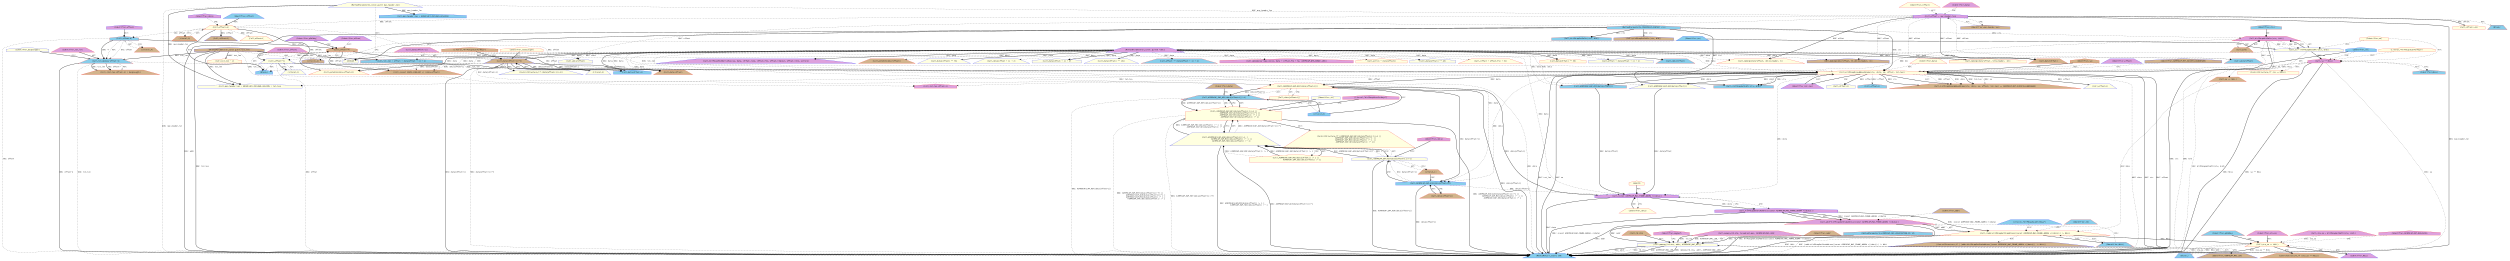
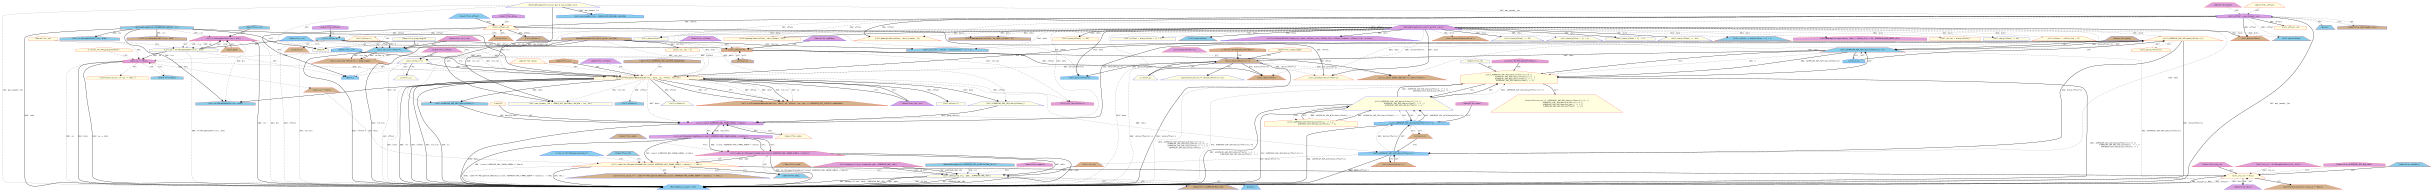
edge "(Call,offset = mac_header_len)" -> "(Call,offset+=8)": style dashed -> bold
edge "(MethodParameterIn,const guint8 *data)" -> "(Call,data[offset+1]!=3)": now "(Call,AIRPDCAP_EAP_KEY(data[offset+1])!=0)" -> "(Call,data[offset+1]!=3)"
edge "(MethodParameterIn,const guint tot_len)" -> "(Call,tot_len - 2)": label "ADDR: tot_len" -> "DDG: tot_len"
node "(Call,tot_memcpy-offset-4)": label "(Call,tot_memcpy-offset-4)" -> "(Call,tot_len-offset-4)"
node "(Call,AIRPDCAP_EAP_ACK(data[offset+1])!=1)": fillcolor lightyellow -> skyblue
edge "(Call,AIRPDCAP_EAP_ACK(data[offset+1]))" -> "(Call,(const AIRPDCAP_MAC_FRAME_ADDR4 *)(data))": now "(Call,AIRPDCAP_EAP_ACK(data[offset+1]))" -> "(Call,id.sta)"
edge "(MethodParameterIn,AIRPDCAP_SEC_ASSOCIATION_ID id)" -> "(Call,memcpy(id.sta, addr, AIRPDCAP_MAC_RET))": style bold -> dashed
